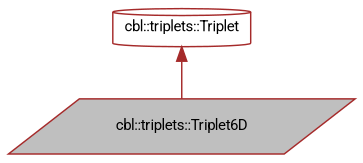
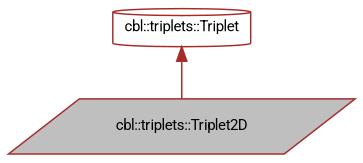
node "cbl::triplets::Triplet6D": label "cbl::triplets::Triplet6D" -> "cbl::triplets::Triplet2D"
